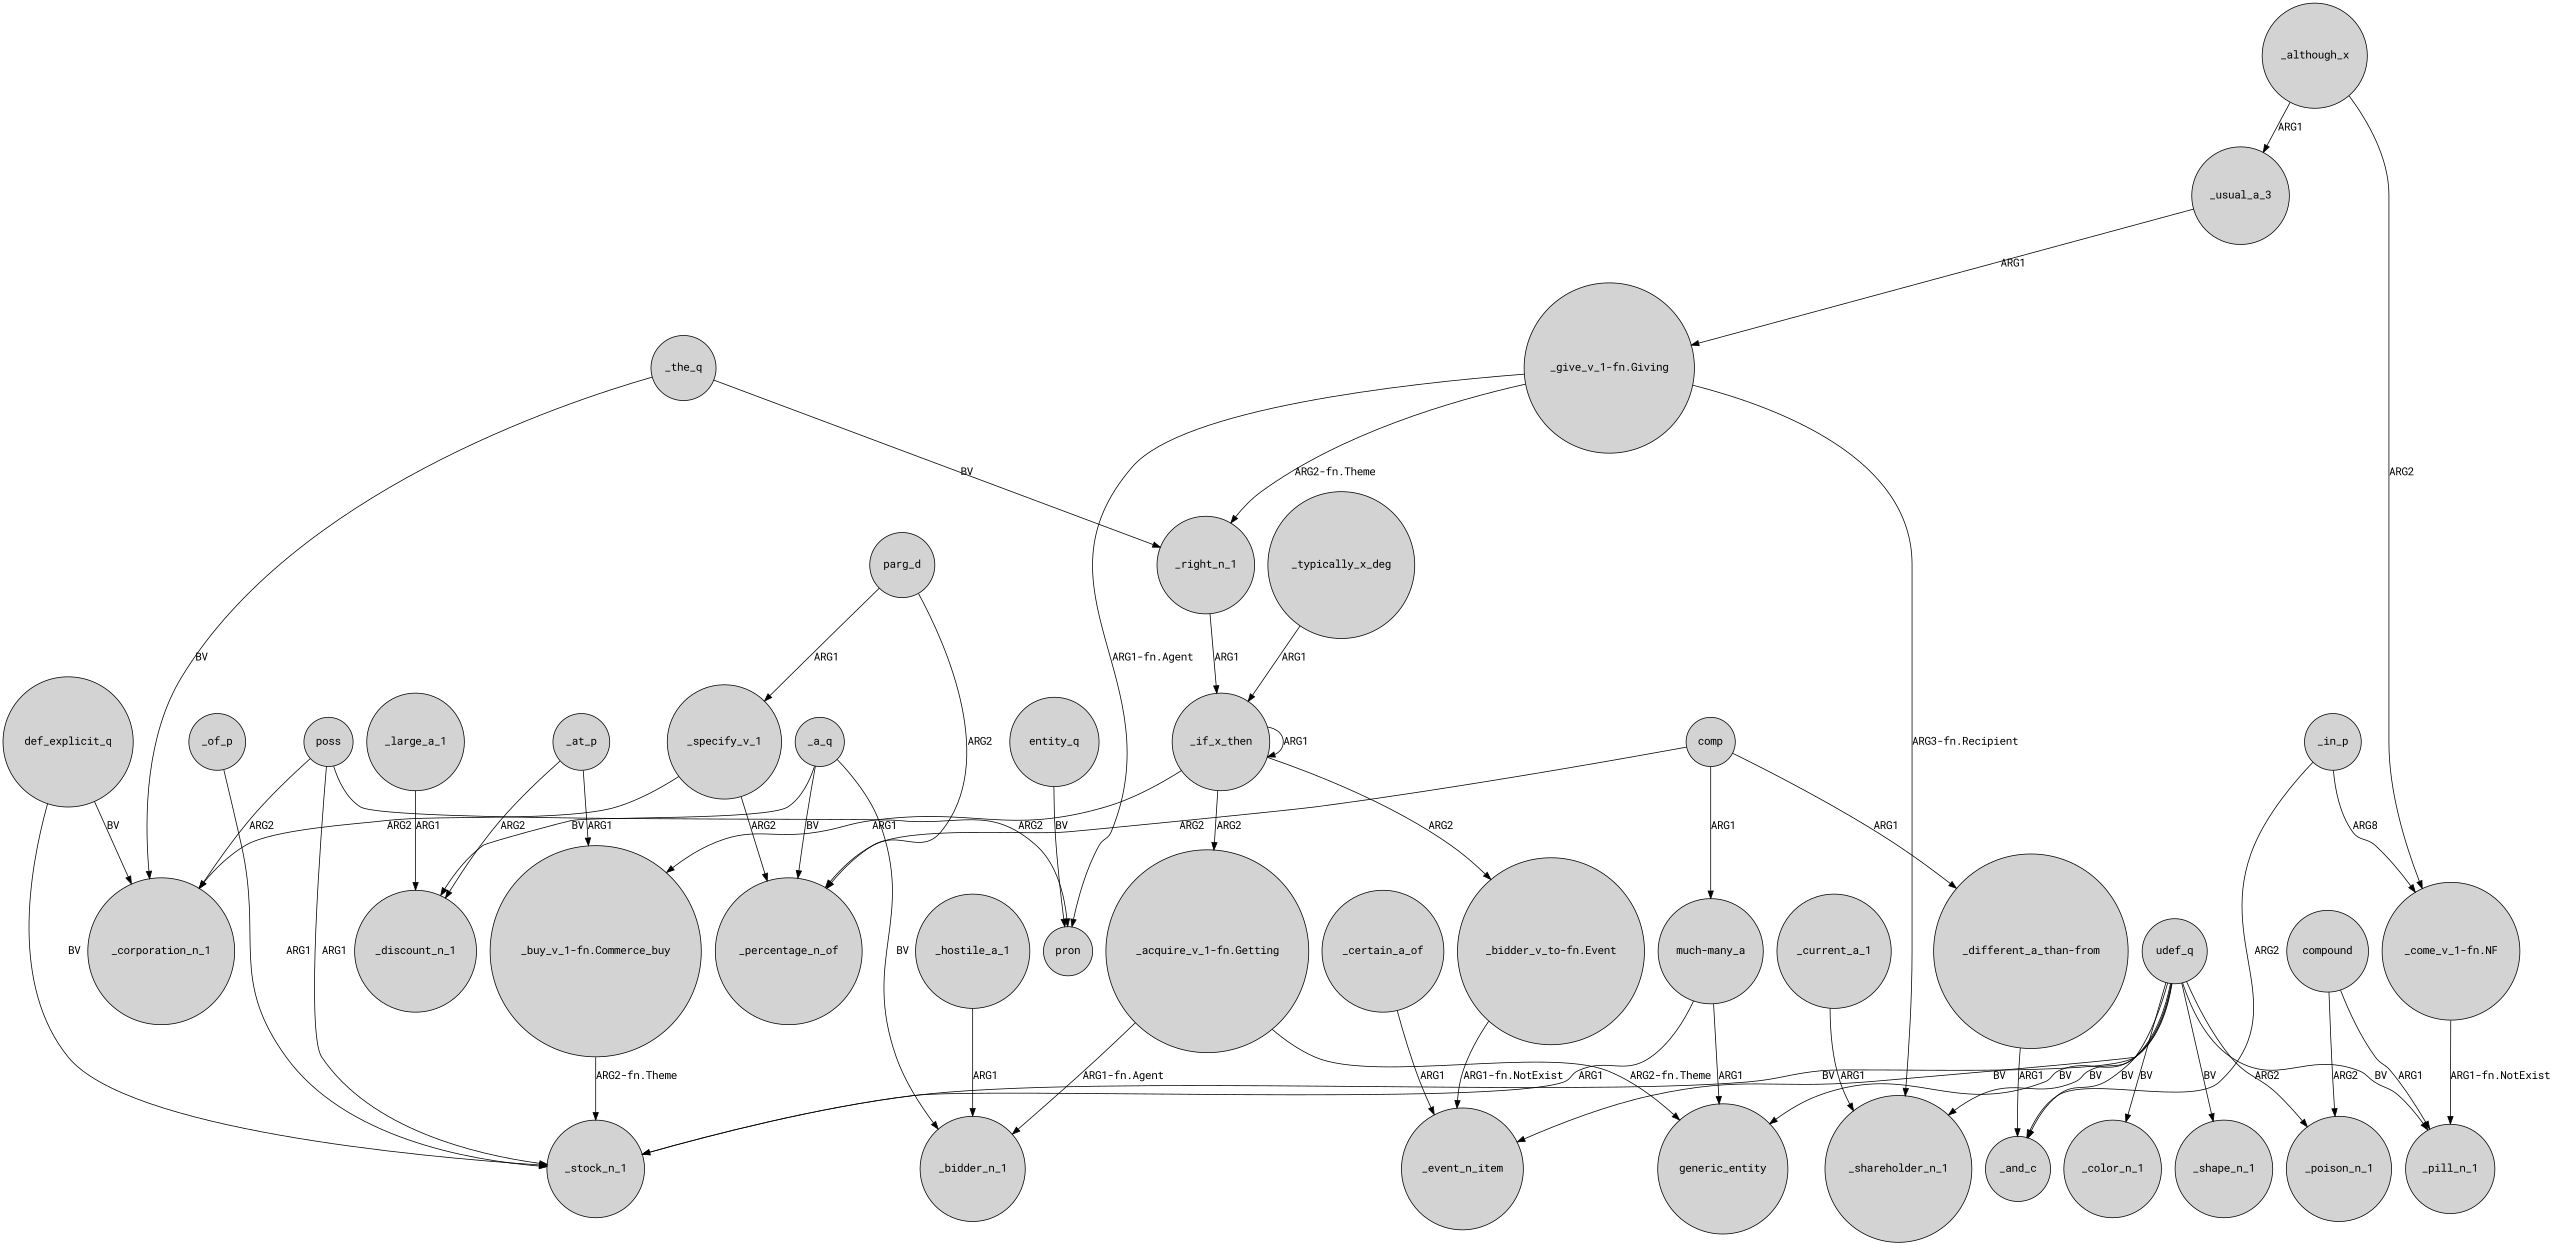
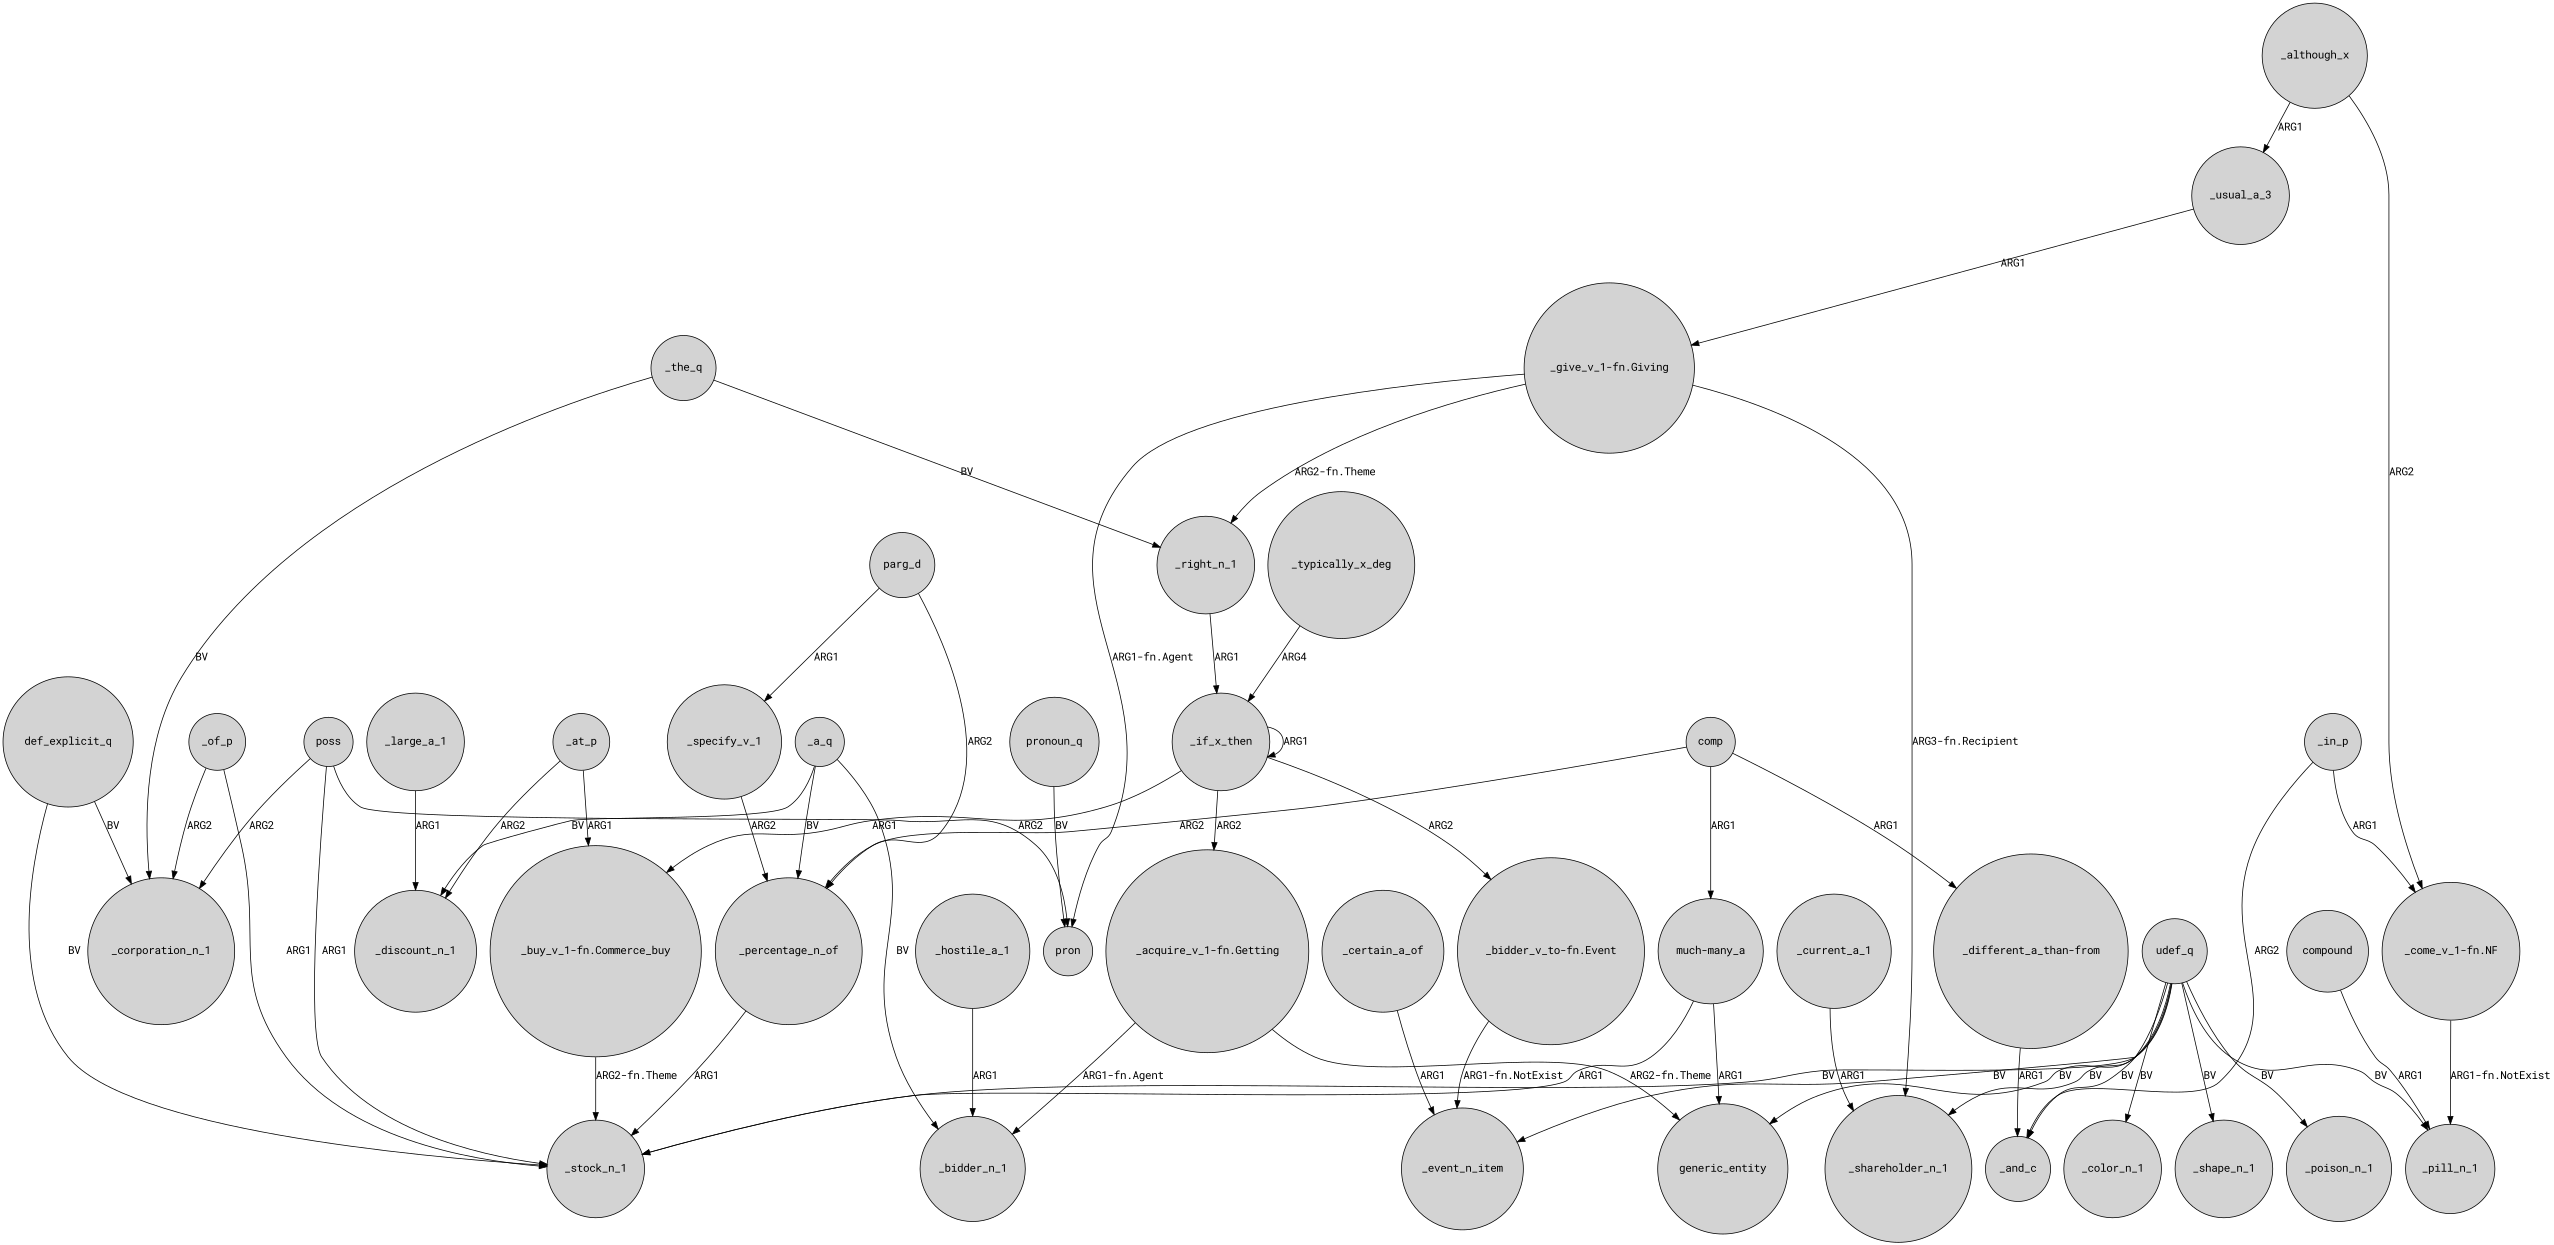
edge "_typically_x_deg" -> "_if_x_then": label "ARG1" -> "ARG4"
node "entity_q": label "entity_q" -> "pronoun_q"
edge "_specify_v_1" -> "_corporation_n_1": now "_of_p" -> "_corporation_n_1"
edge "_in_p" -> "_come_v_1-fn.NF": label "ARG8" -> "ARG1"
edge "compound" -> "_poison_n_1": removed, label "ARG2"
edge "_percentage_n_of" -> "_stock_n_1": added, label "ARG1"
edge "udef_q" -> "_poison_n_1": label "ARG2" -> "BV"
